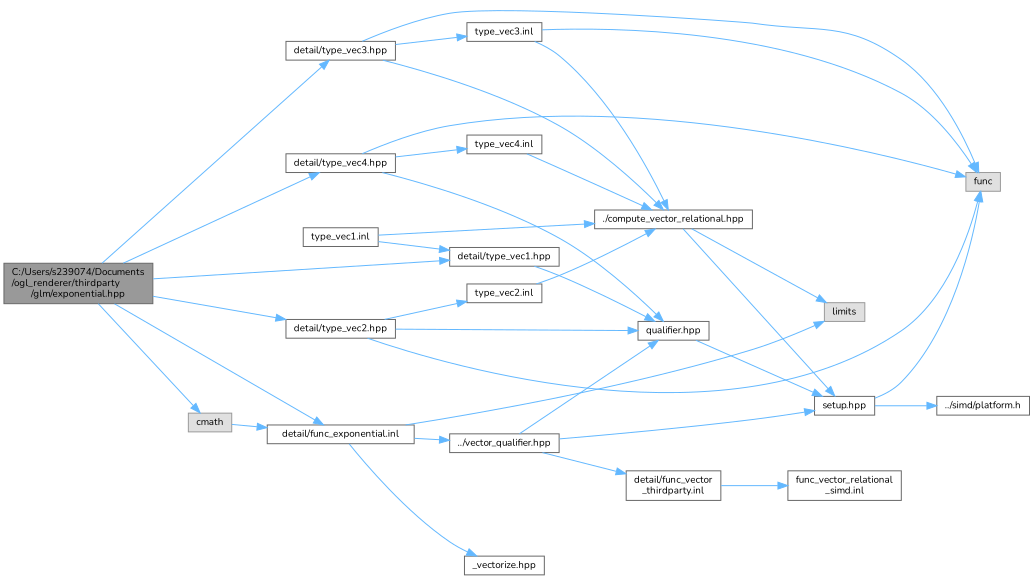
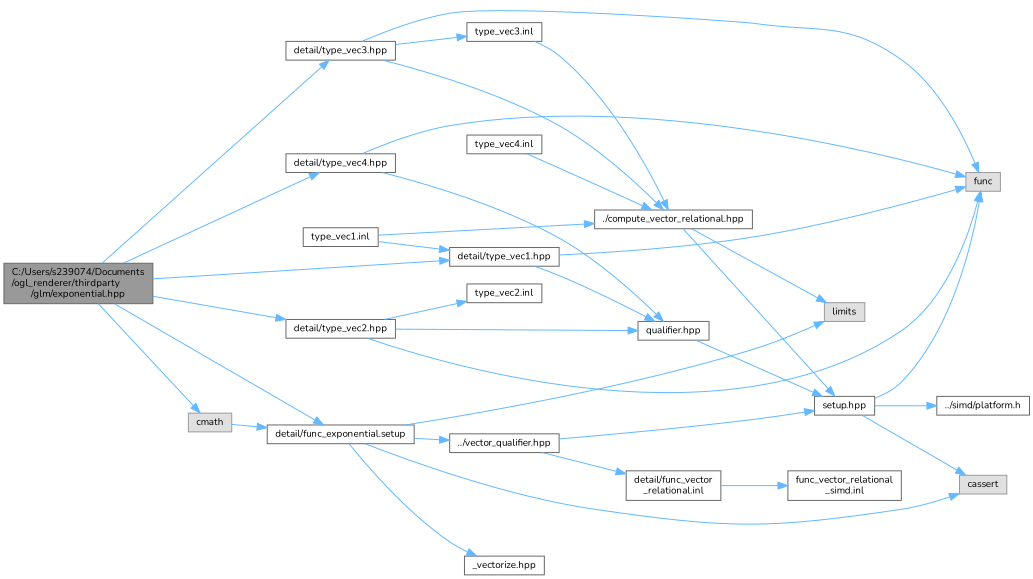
edge "type_vec3.inl" -> "func": now "detail/type_vec1.hpp" -> "func"
edge "detail/type_vec4.hpp" -> "type_vec4.inl": removed
edge "type_vec2.inl" -> "./compute_vector_relational.hpp": removed
edge "../vector_qualifier.hpp" -> "qualifier.hpp": removed
node "detail/func_exponential.inl": label "detail/func_exponential.inl" -> "detail/func_exponential.setup"
node "cassert": added
node "detail/func_vector _thirdparty.inl": label "detail/func_vector _thirdparty.inl" -> "detail/func_vector _relational.inl"
